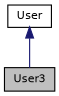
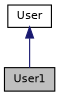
node "User3": label "User3" -> "User1"
